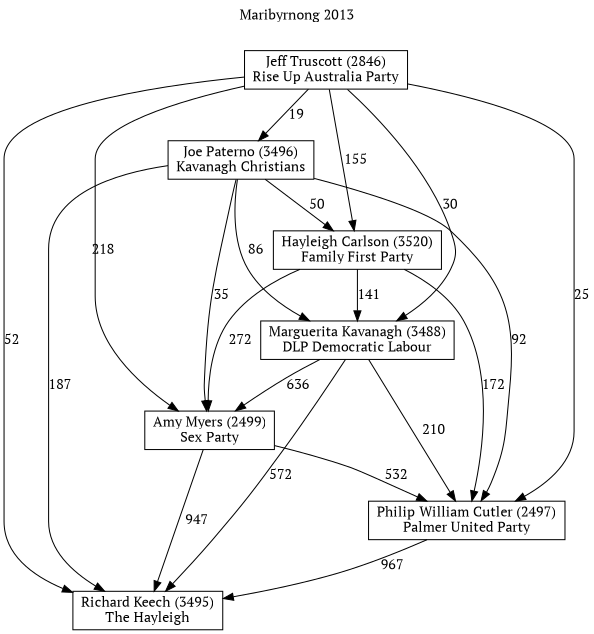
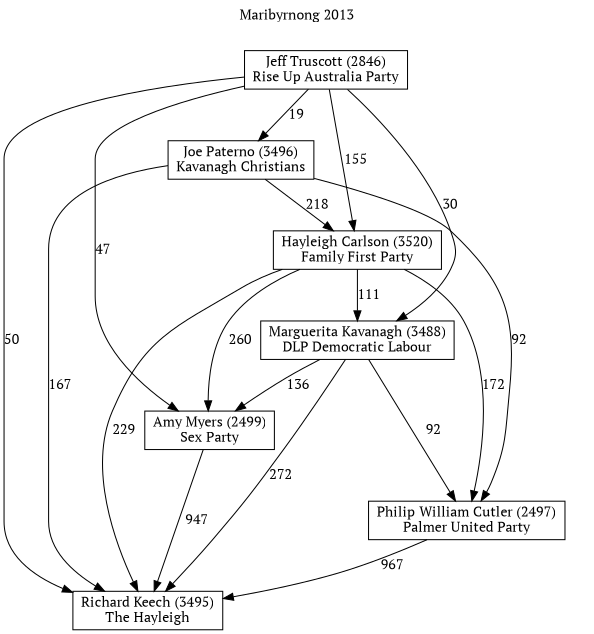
edge "Joe Paterno (3496) Kavanagh Christians" -> "Hayleigh Carlson (3520) Family First Party": label "50" -> "218"
edge "Jeff Truscott (2846) Rise Up Australia Party" -> "Philip William Cutler (2497) Palmer United Party": removed, label "25"
edge "Jeff Truscott (2846) Rise Up Australia Party" -> "Amy Myers (2499) Sex Party": label "218" -> "47"
edge "Joe Paterno (3496) Kavanagh Christians" -> "Marguerita Kavanagh (3488) DLP Democratic Labour": removed, label "86"
edge "Joe Paterno (3496) Kavanagh Christians" -> "Amy Myers (2499) Sex Party": removed, label "35"
edge "Hayleigh Carlson (3520) Family First Party" -> "Marguerita Kavanagh (3488) DLP Democratic Labour": label "141" -> "111"
edge "Jeff Truscott (2846) Rise Up Australia Party" -> "Richard Keech (3495) The Hayleigh": label "52" -> "50"
edge "Hayleigh Carlson (3520) Family First Party" -> "Amy Myers (2499) Sex Party": label "272" -> "260"
edge "Joe Paterno (3496) Kavanagh Christians" -> "Richard Keech (3495) The Hayleigh": label "187" -> "167"
edge "Marguerita Kavanagh (3488) DLP Democratic Labour" -> "Amy Myers (2499) Sex Party": label "636" -> "136"
edge "Hayleigh Carlson (3520) Family First Party" -> "Richard Keech (3495) The Hayleigh": added, label "229"
edge "Marguerita Kavanagh (3488) DLP Democratic Labour" -> "Philip William Cutler (2497) Palmer United Party": label "210" -> "92"
edge "Amy Myers (2499) Sex Party" -> "Philip William Cutler (2497) Palmer United Party": removed, label "532"
edge "Marguerita Kavanagh (3488) DLP Democratic Labour" -> "Richard Keech (3495) The Hayleigh": label "572" -> "272"
